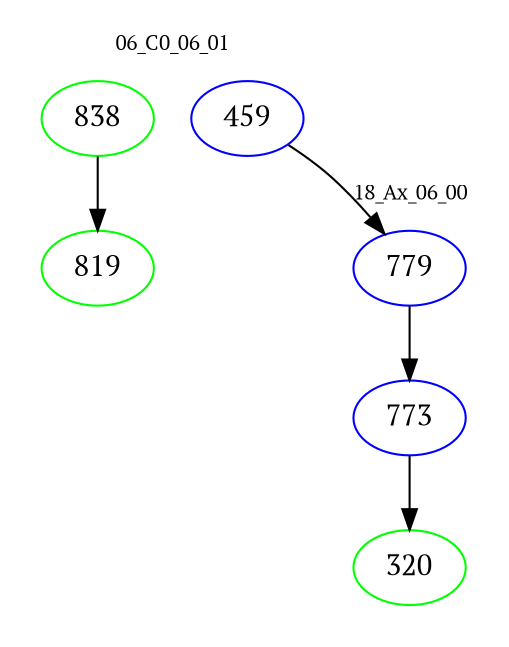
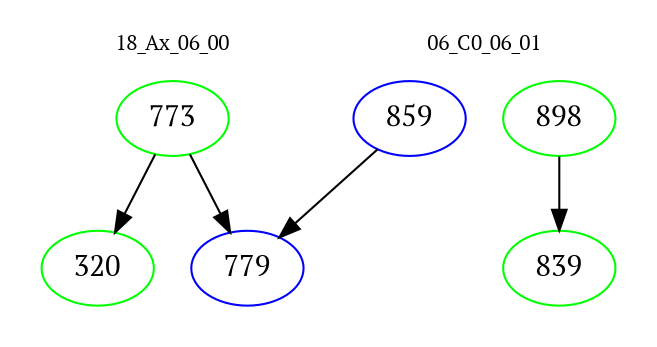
node "838": label "838" -> "898"
node "459": label "459" -> "859"
node "819": label "819" -> "839"
edge "779" -> "773": reversed
node "773": color blue -> green
